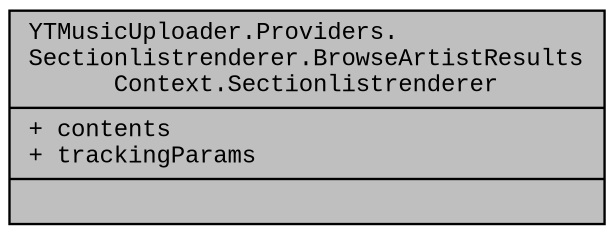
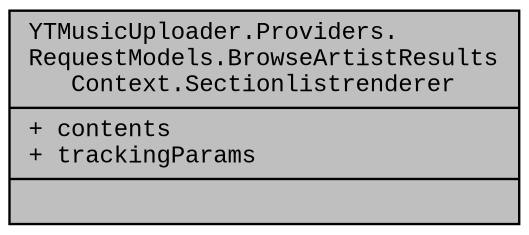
node "YTMusicUploader.Providers.": text "Sectionlistrenderer.BrowseArtistResults" -> "RequestModels.BrowseArtistResults"
